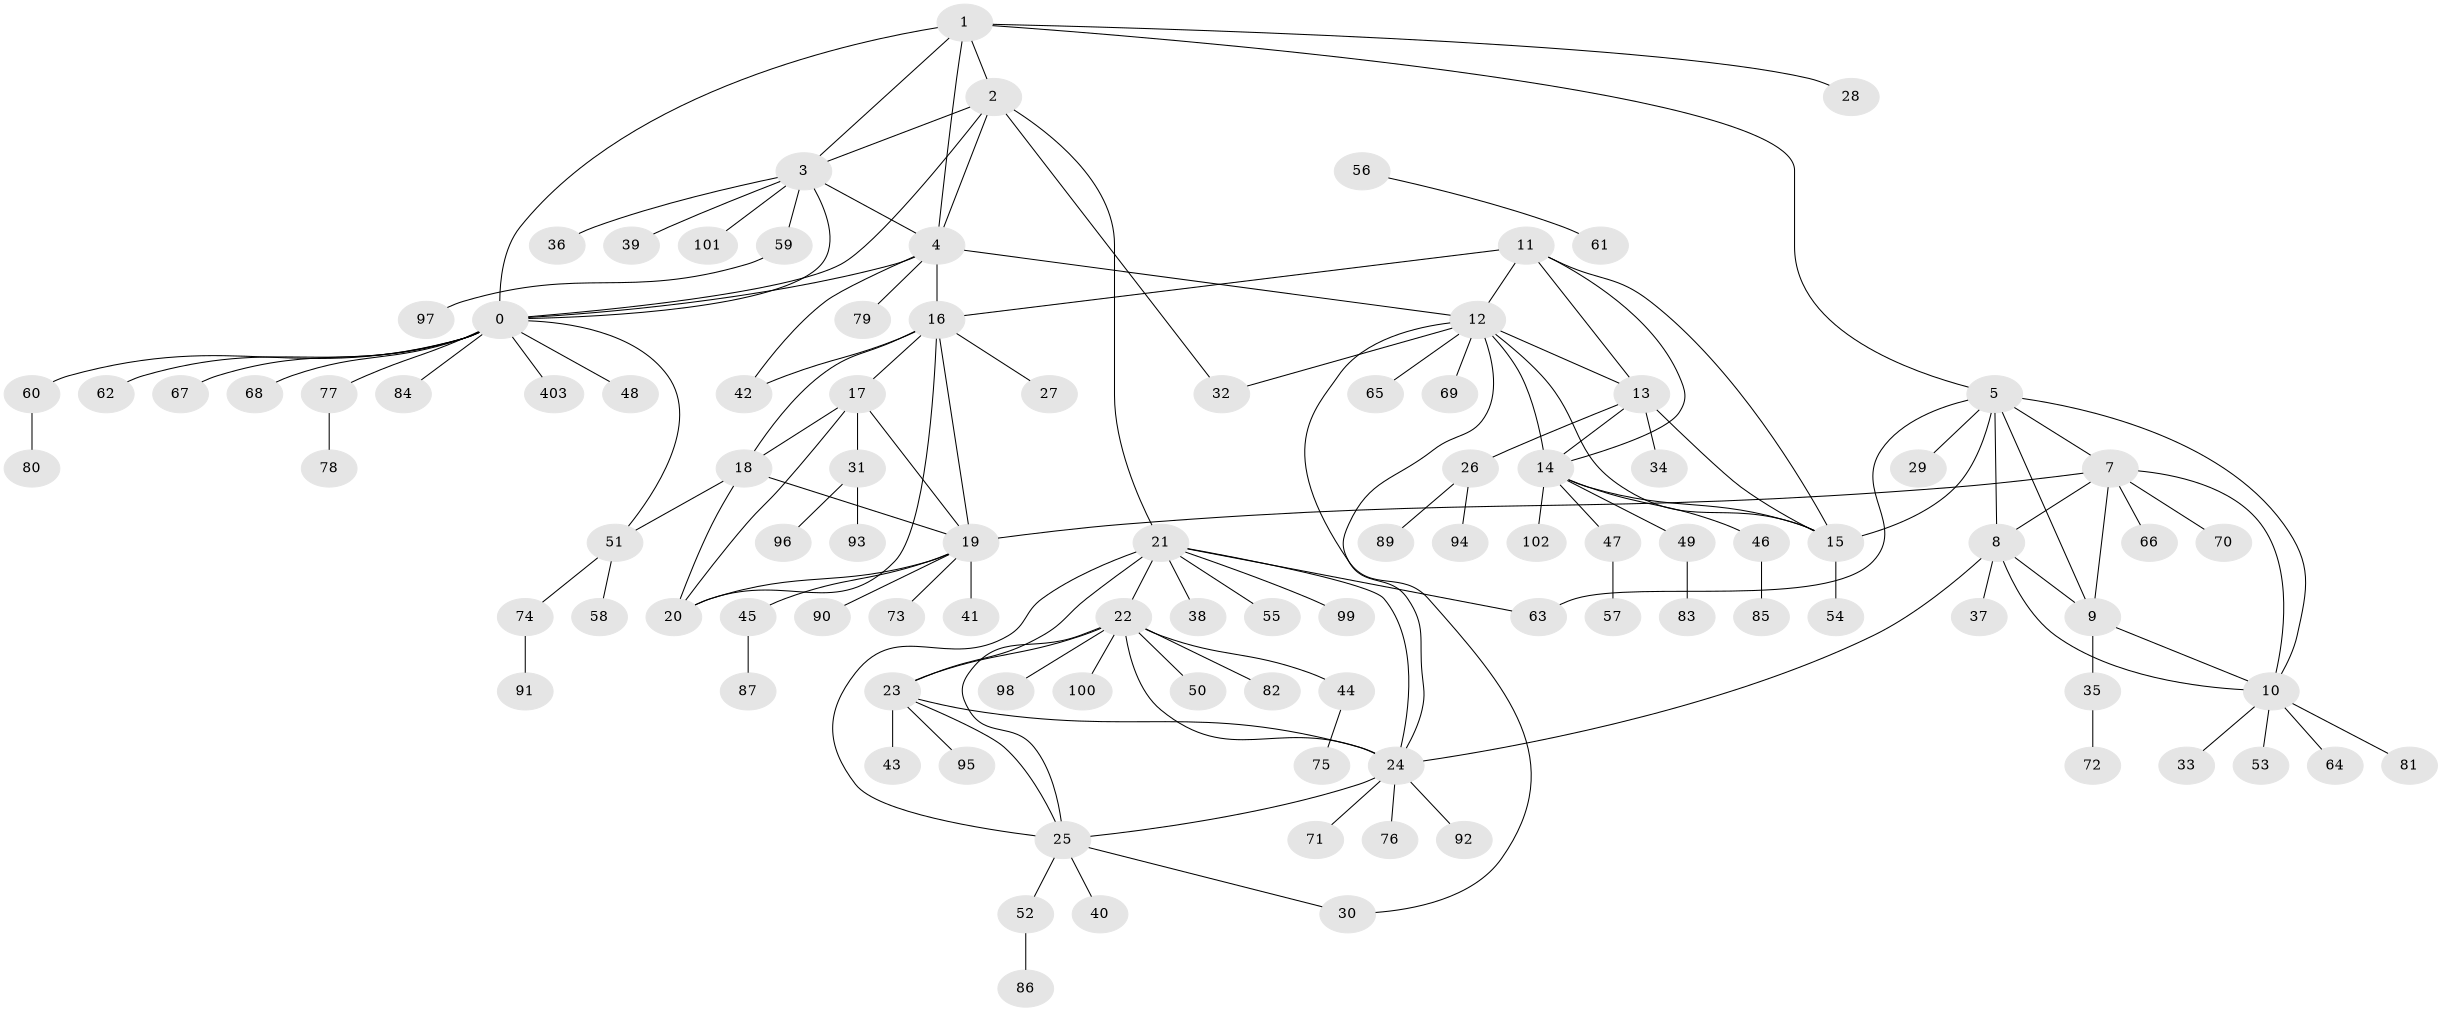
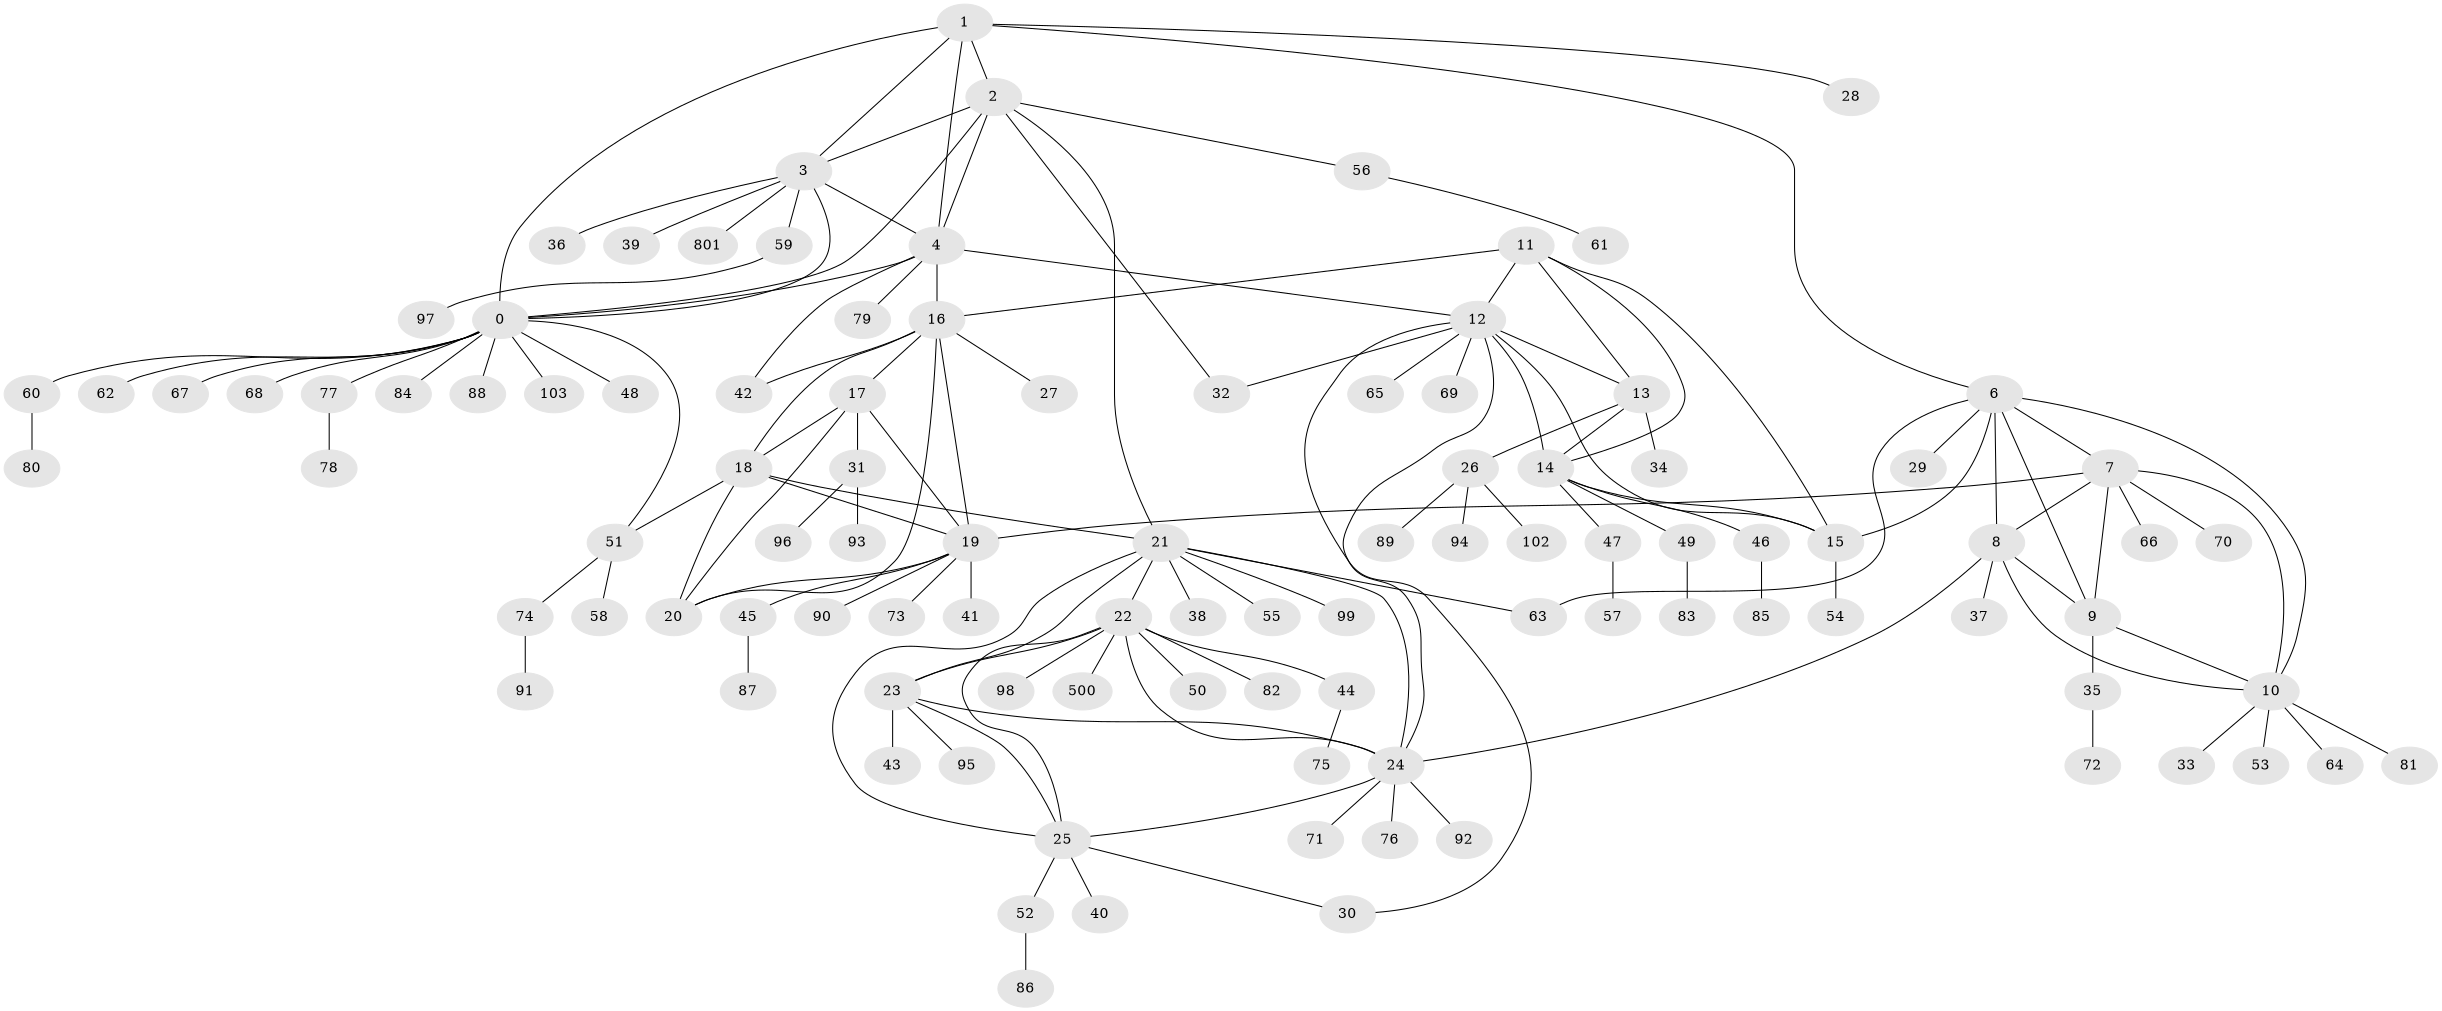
edge "2" -- "56": added
node "101": label "101" -> "801"
node "88": added
node "403": label "403" -> "103"
node "5": label "5" -> "6"
edge "13" -- "15": removed
edge "14" -- "102": now "26" -- "102"
edge "18" -- "21": added
node "100": label "100" -> "500"
